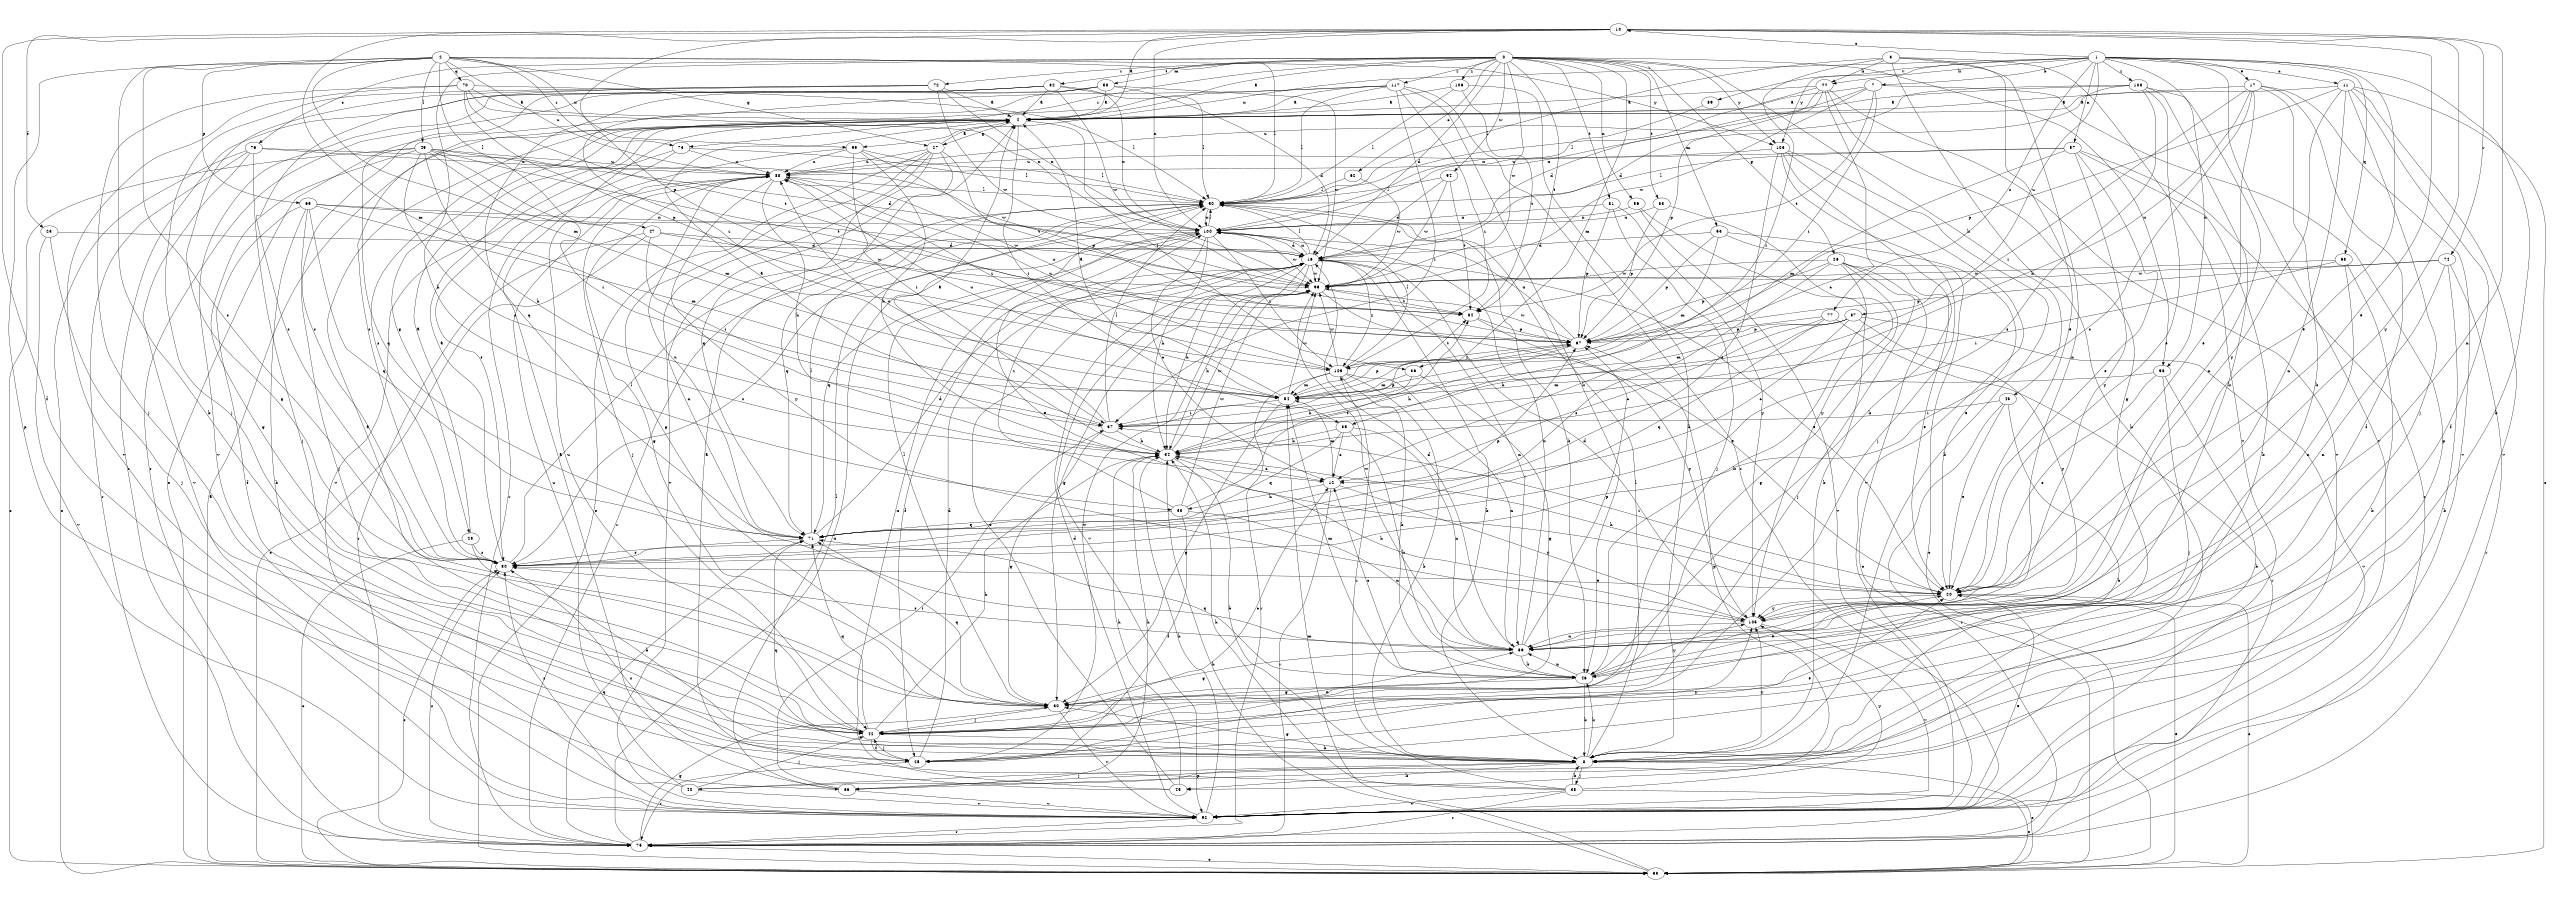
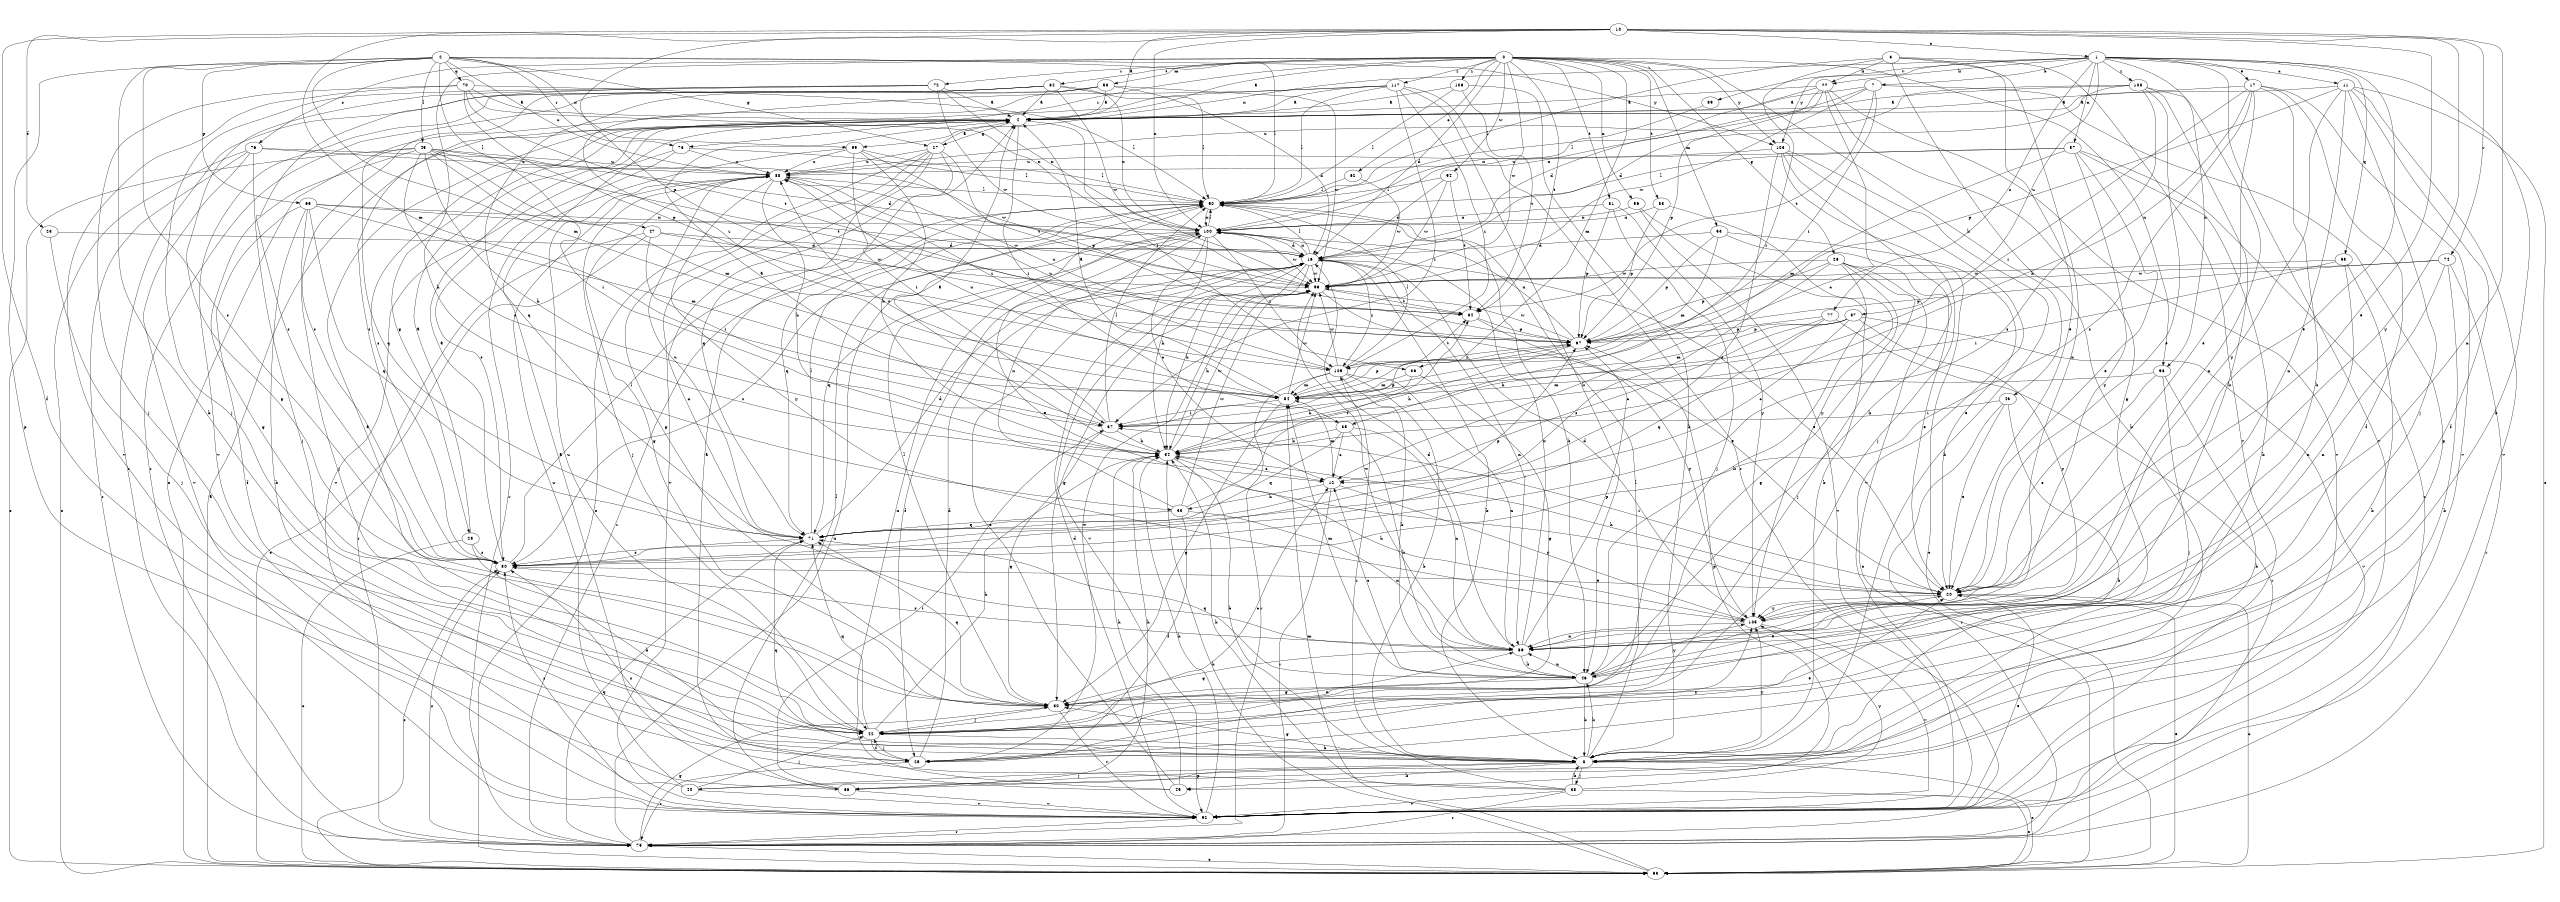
edge "1" -> "10": reversed
edge "33" -> "100": label "z" -> "x"
edge "23" -> "92": removed, label "v"
